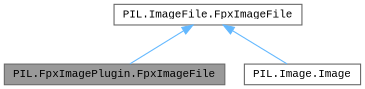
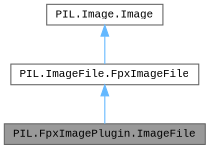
edge "PIL.Image.Image" -> "PIL.ImageFile.FpxImageFile": reversed
node "PIL.FpxImagePlugin.FpxImageFile": label "PIL.FpxImagePlugin.FpxImageFile" -> "PIL.FpxImagePlugin.ImageFile"
